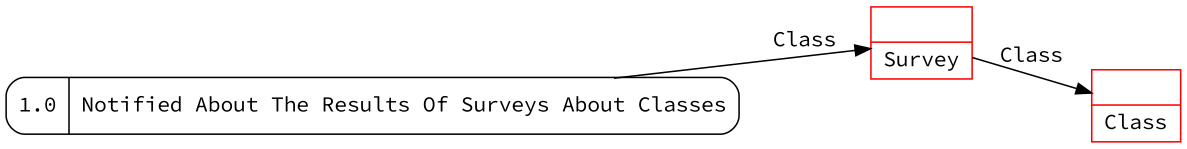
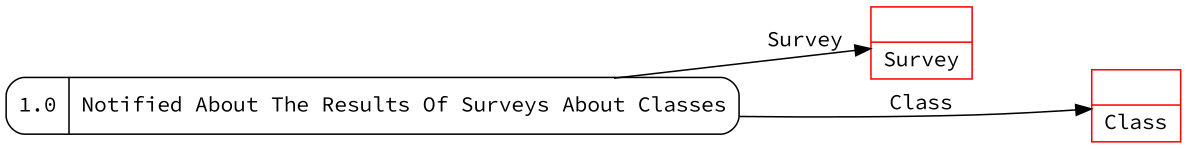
edge "1.0" -> "Survey": label "Class" -> "Survey"
edge "Survey" -> "Class": now "1.0" -> "Class"
